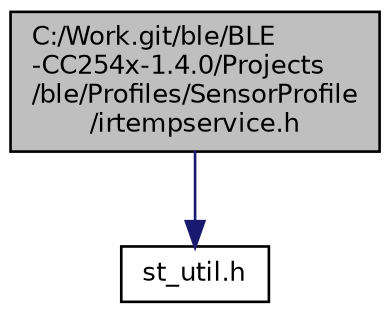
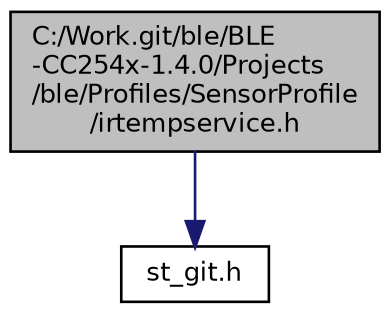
node "st_util.h": label "st_util.h" -> "st_git.h"
